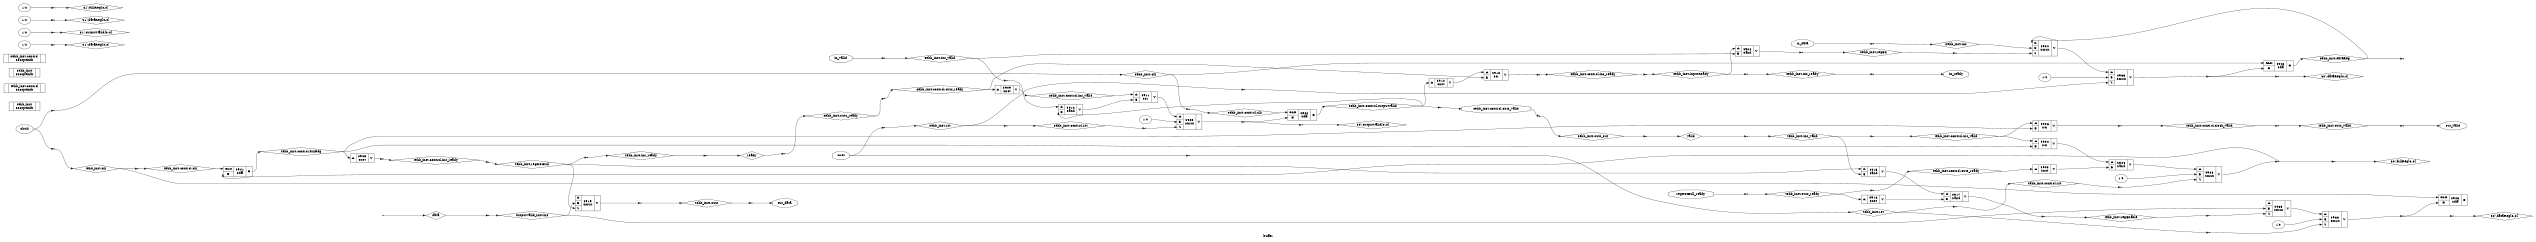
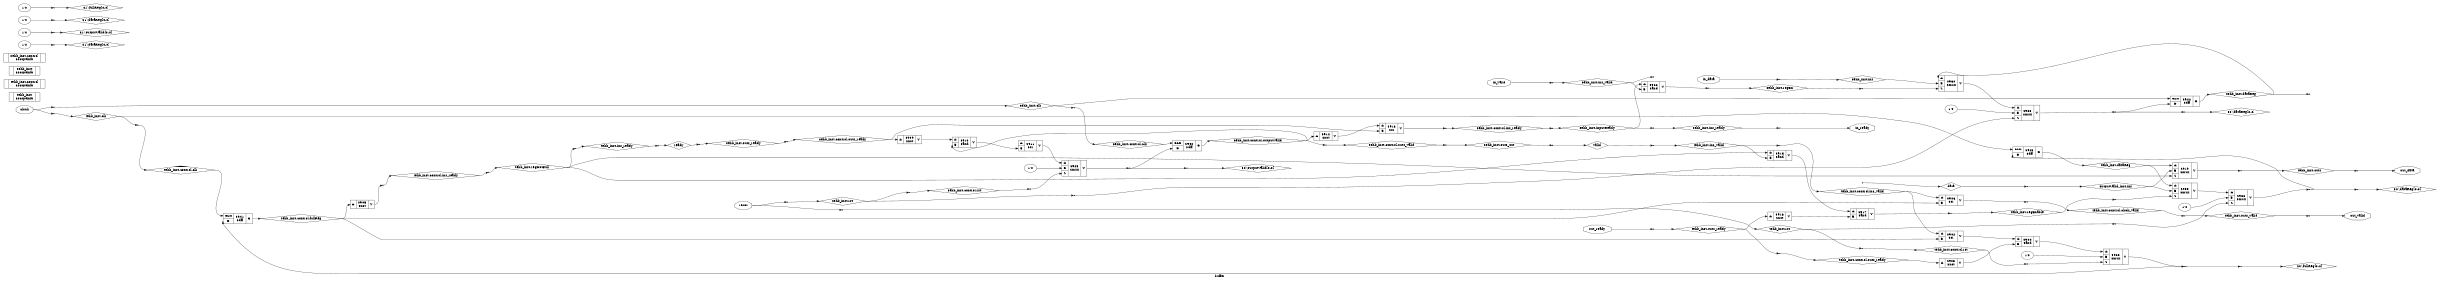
node "oehb_inst.control.ins_valid": removed
node "oehb_inst.control.outs_valid": shape octagon -> diamond
node "tehb_inst.dataReg": added
node "regNotFull_ready": label "regNotFull_ready" -> "out_ready"
